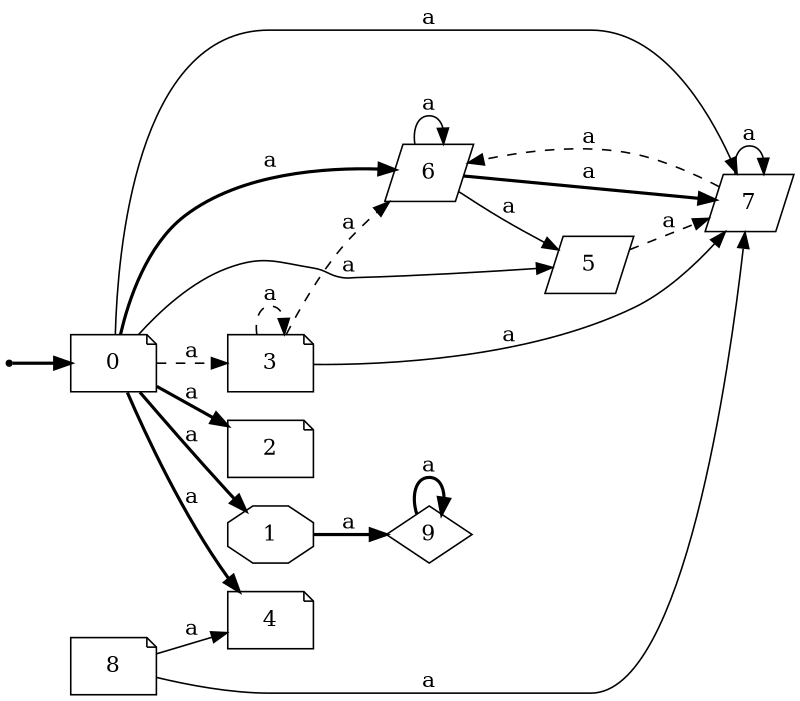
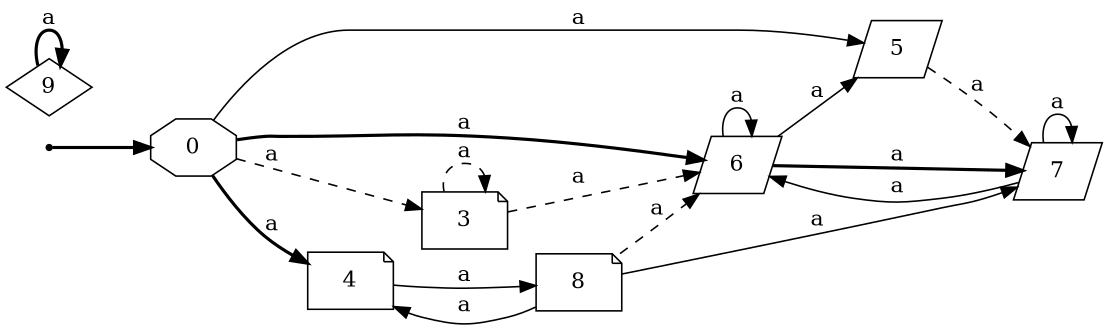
edge "0" -> "7": removed, label "a"
edge "7" -> "6": style dashed -> solid
edge "8" -> "6": added, label "a"
edge "4" -> "8": added, label "a"
edge "3" -> "7": removed, label "a"
node "0": shape note -> octagon
node "2": removed
node "1": removed
